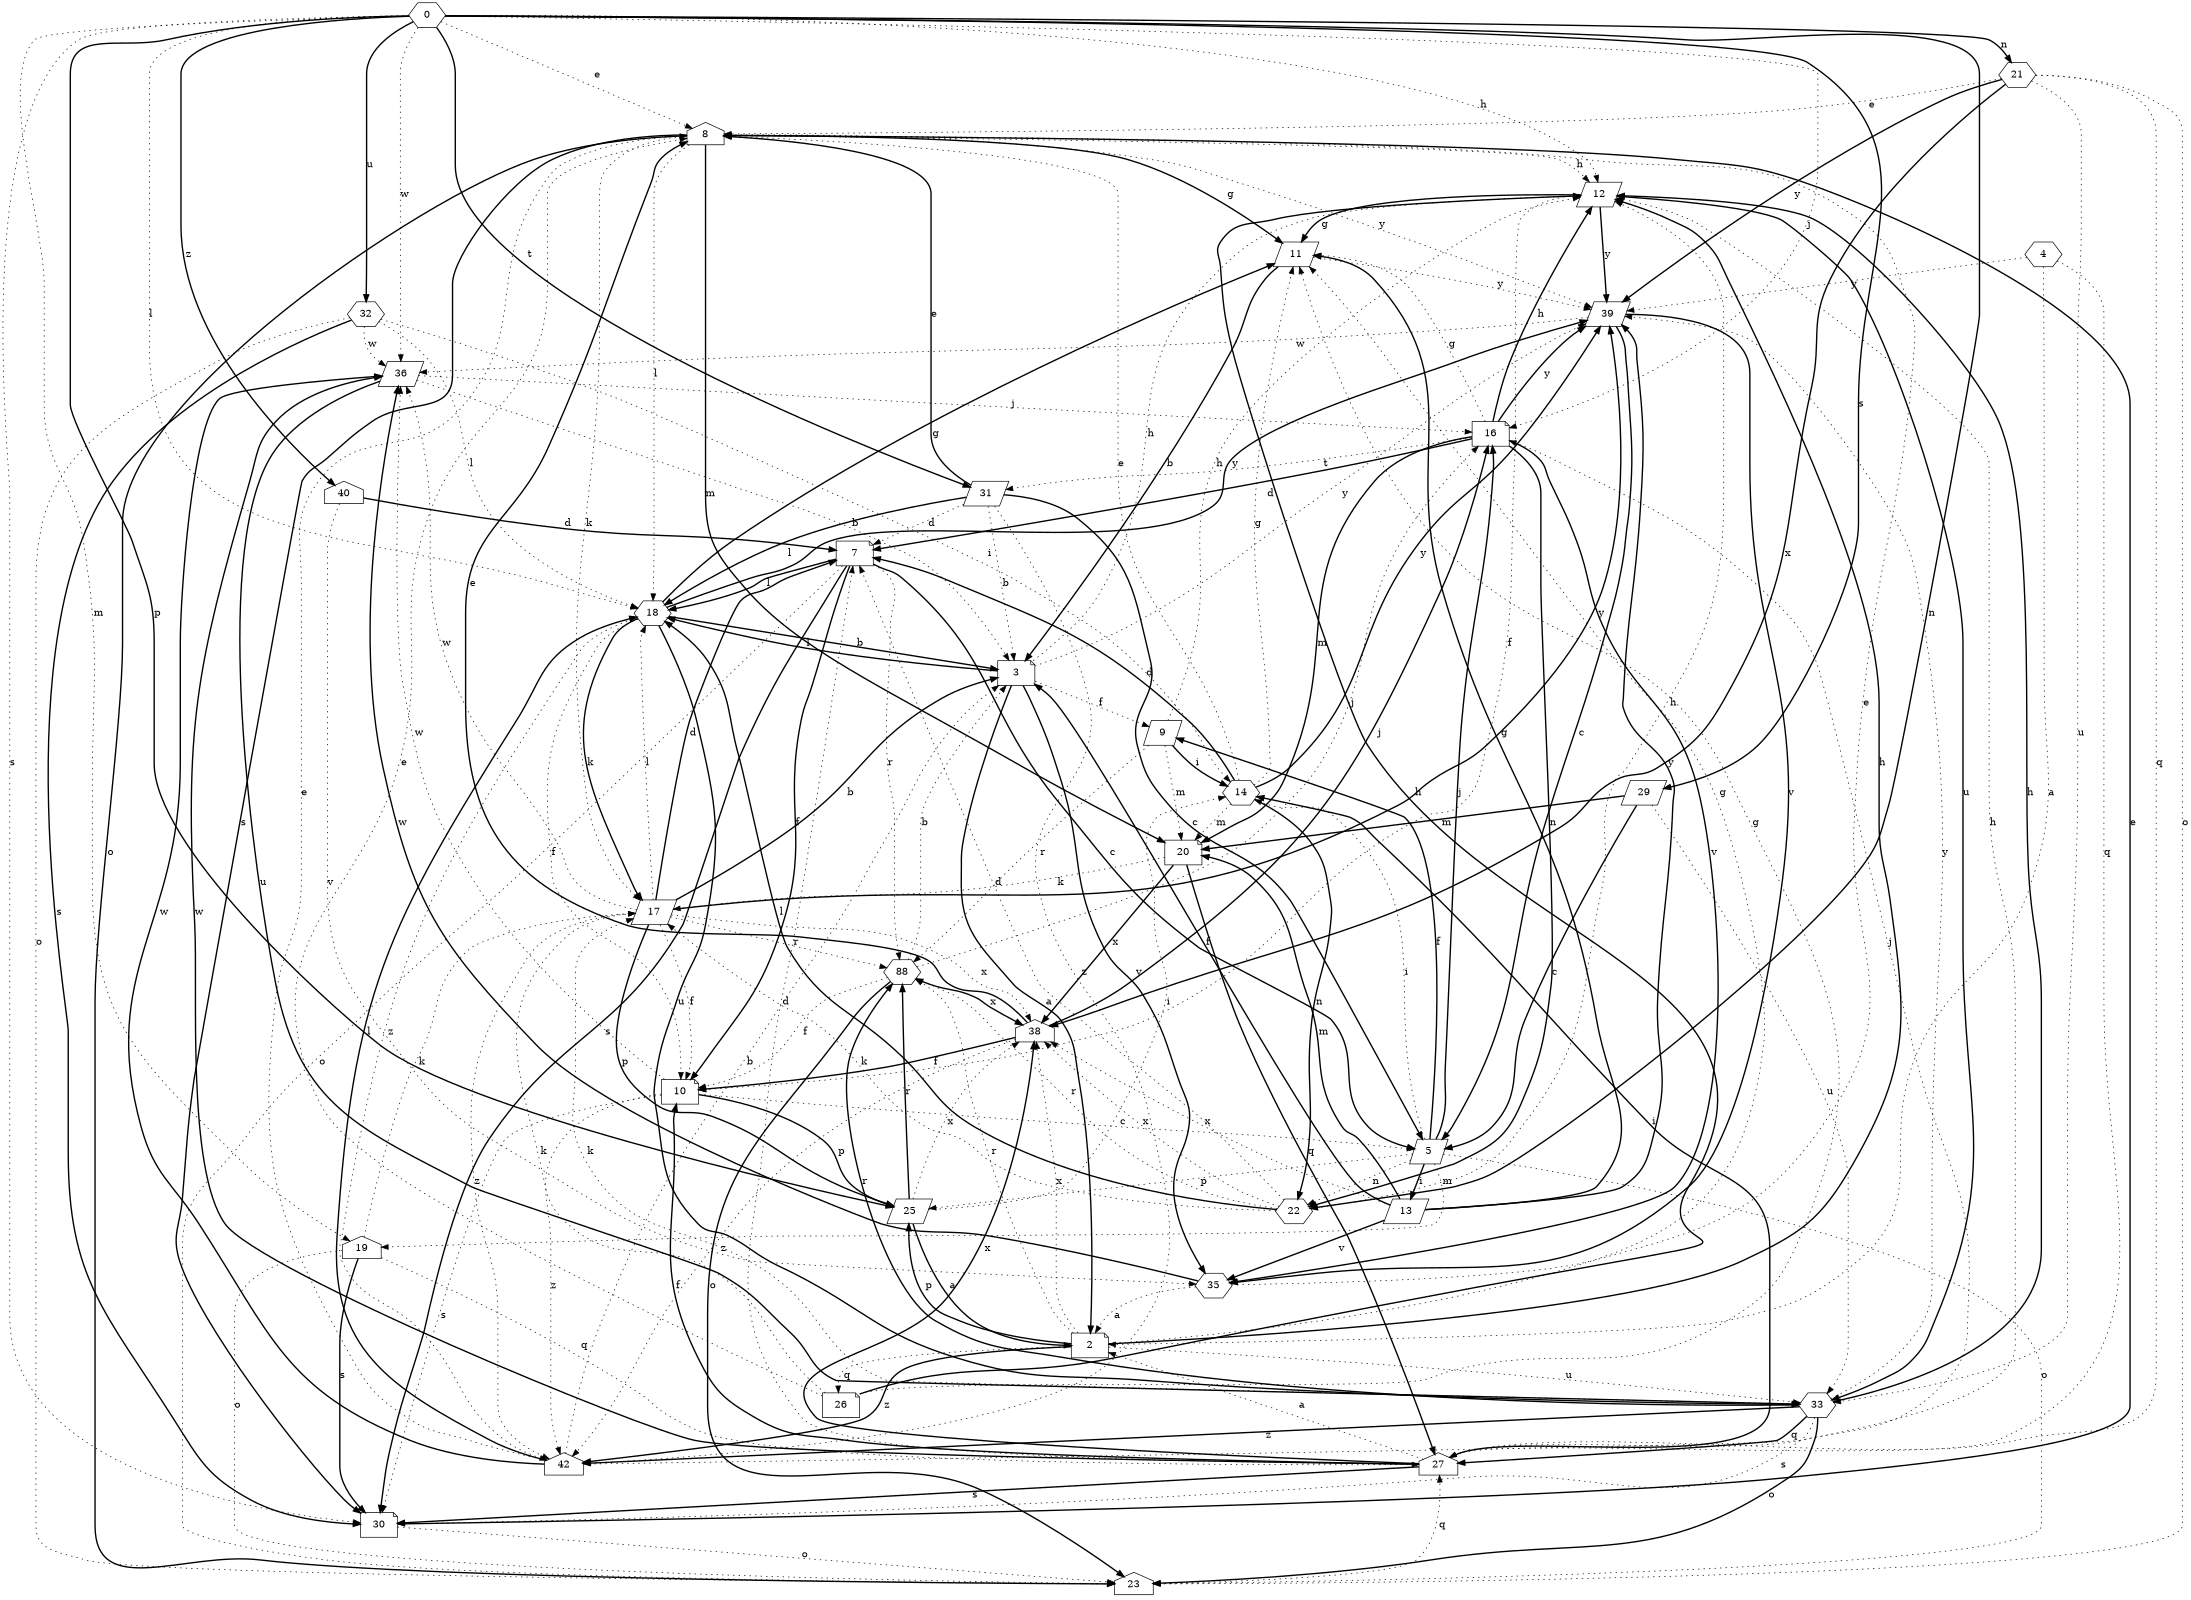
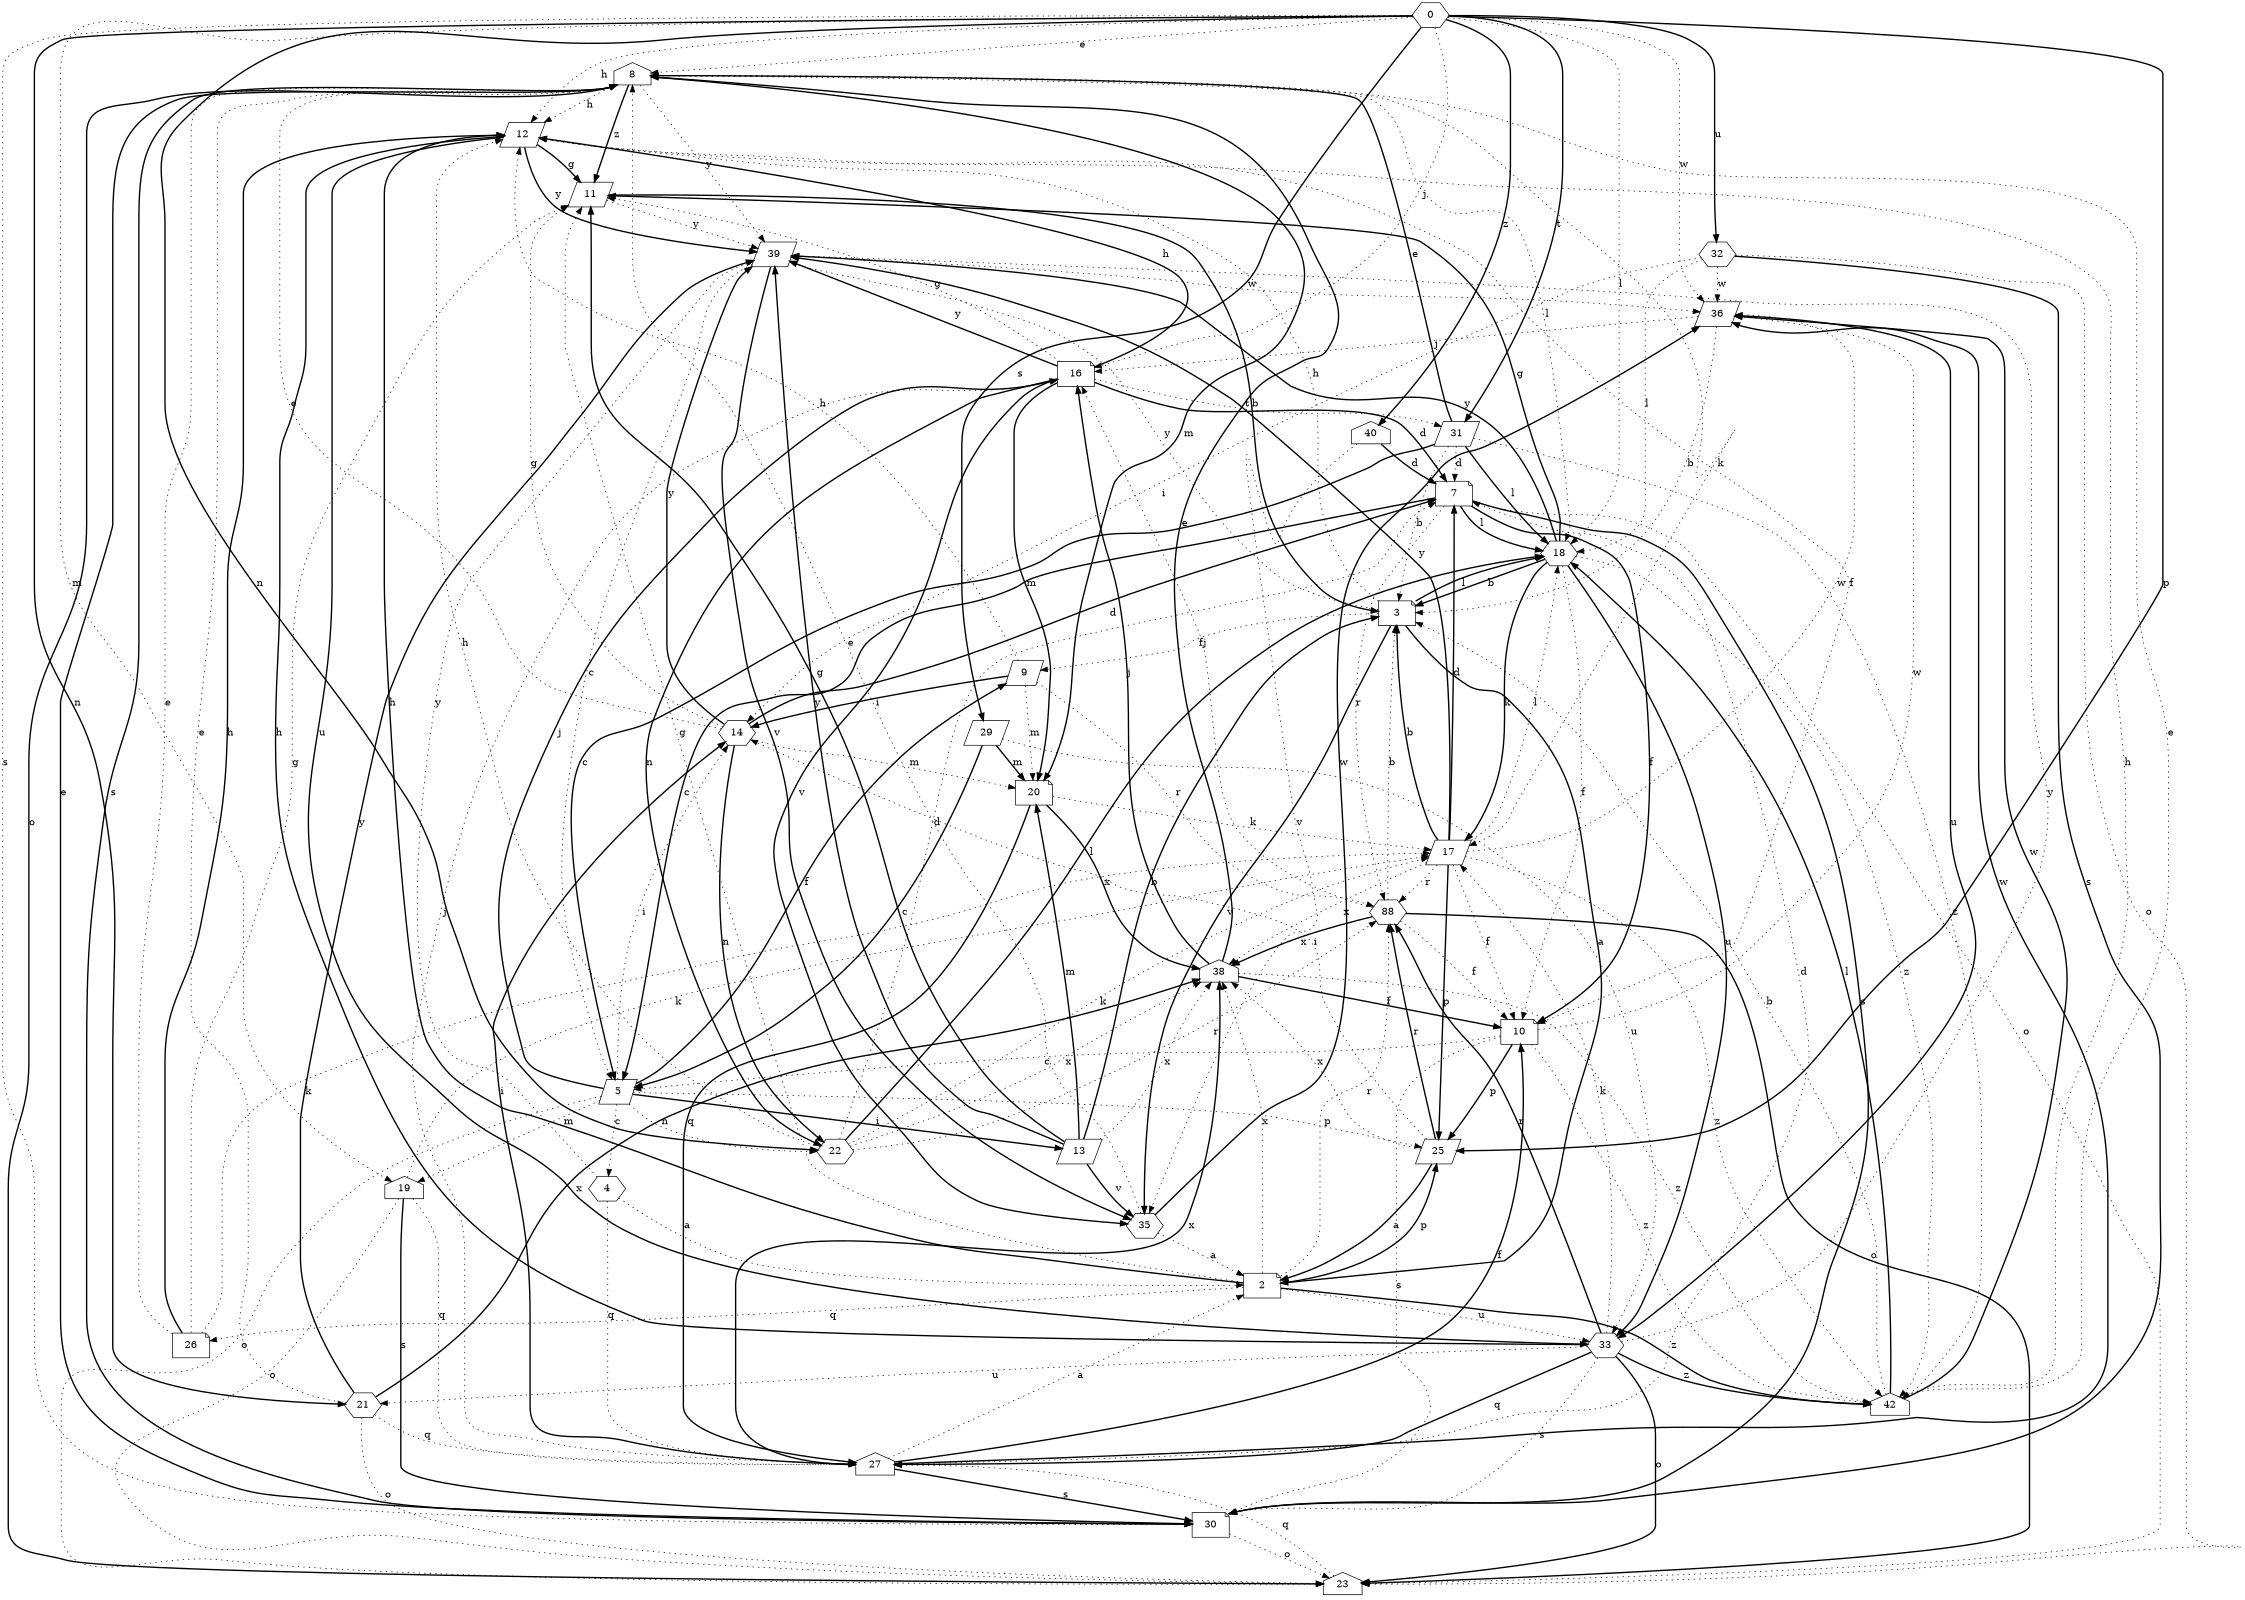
edge "8" -> "11": label "g" -> "z"
edge "39" -> "5": style bold -> dotted
edge "21" -> "33": reversed
edge "13" -> "3": label "f" -> "b"
edge "5" -> "4": added, label "c"
